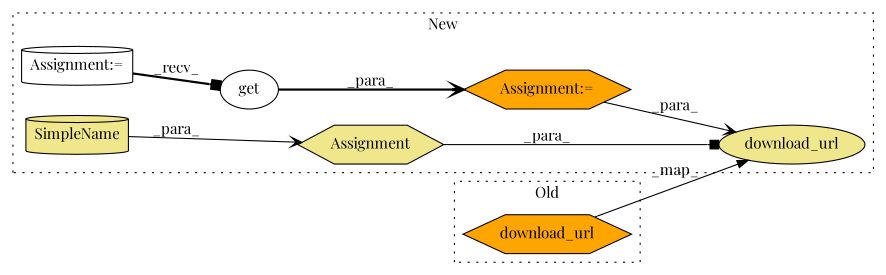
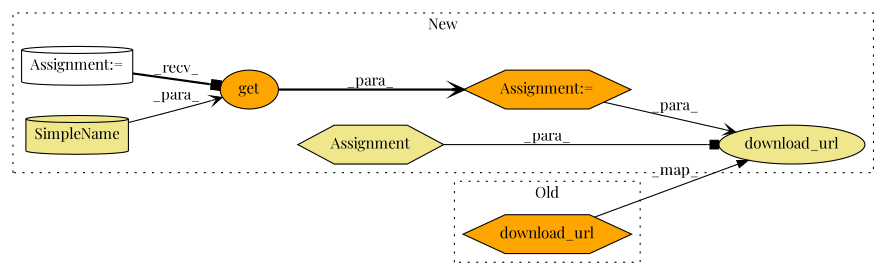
node "get": fillcolor white -> orange
edge "SimpleName" -> "Assignment": now "SimpleName" -> "get"
